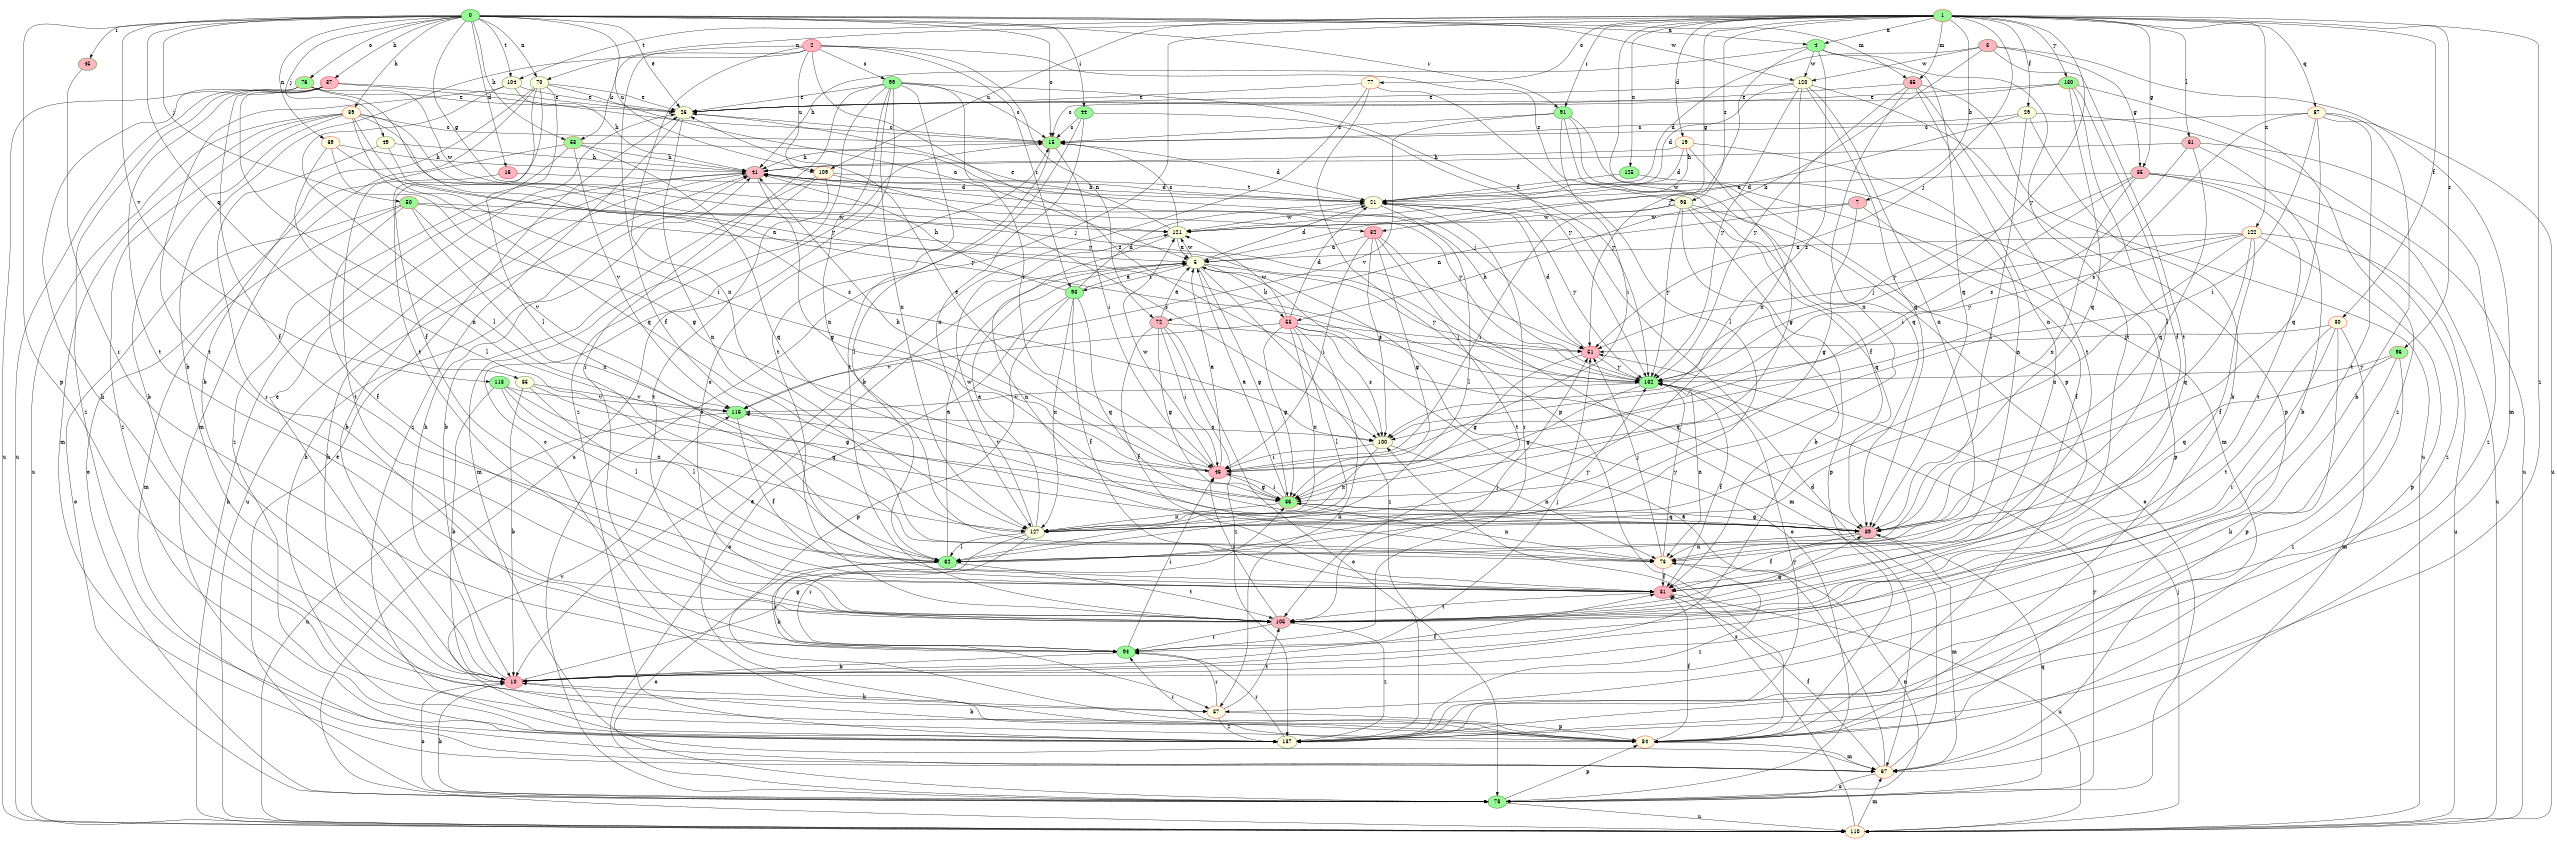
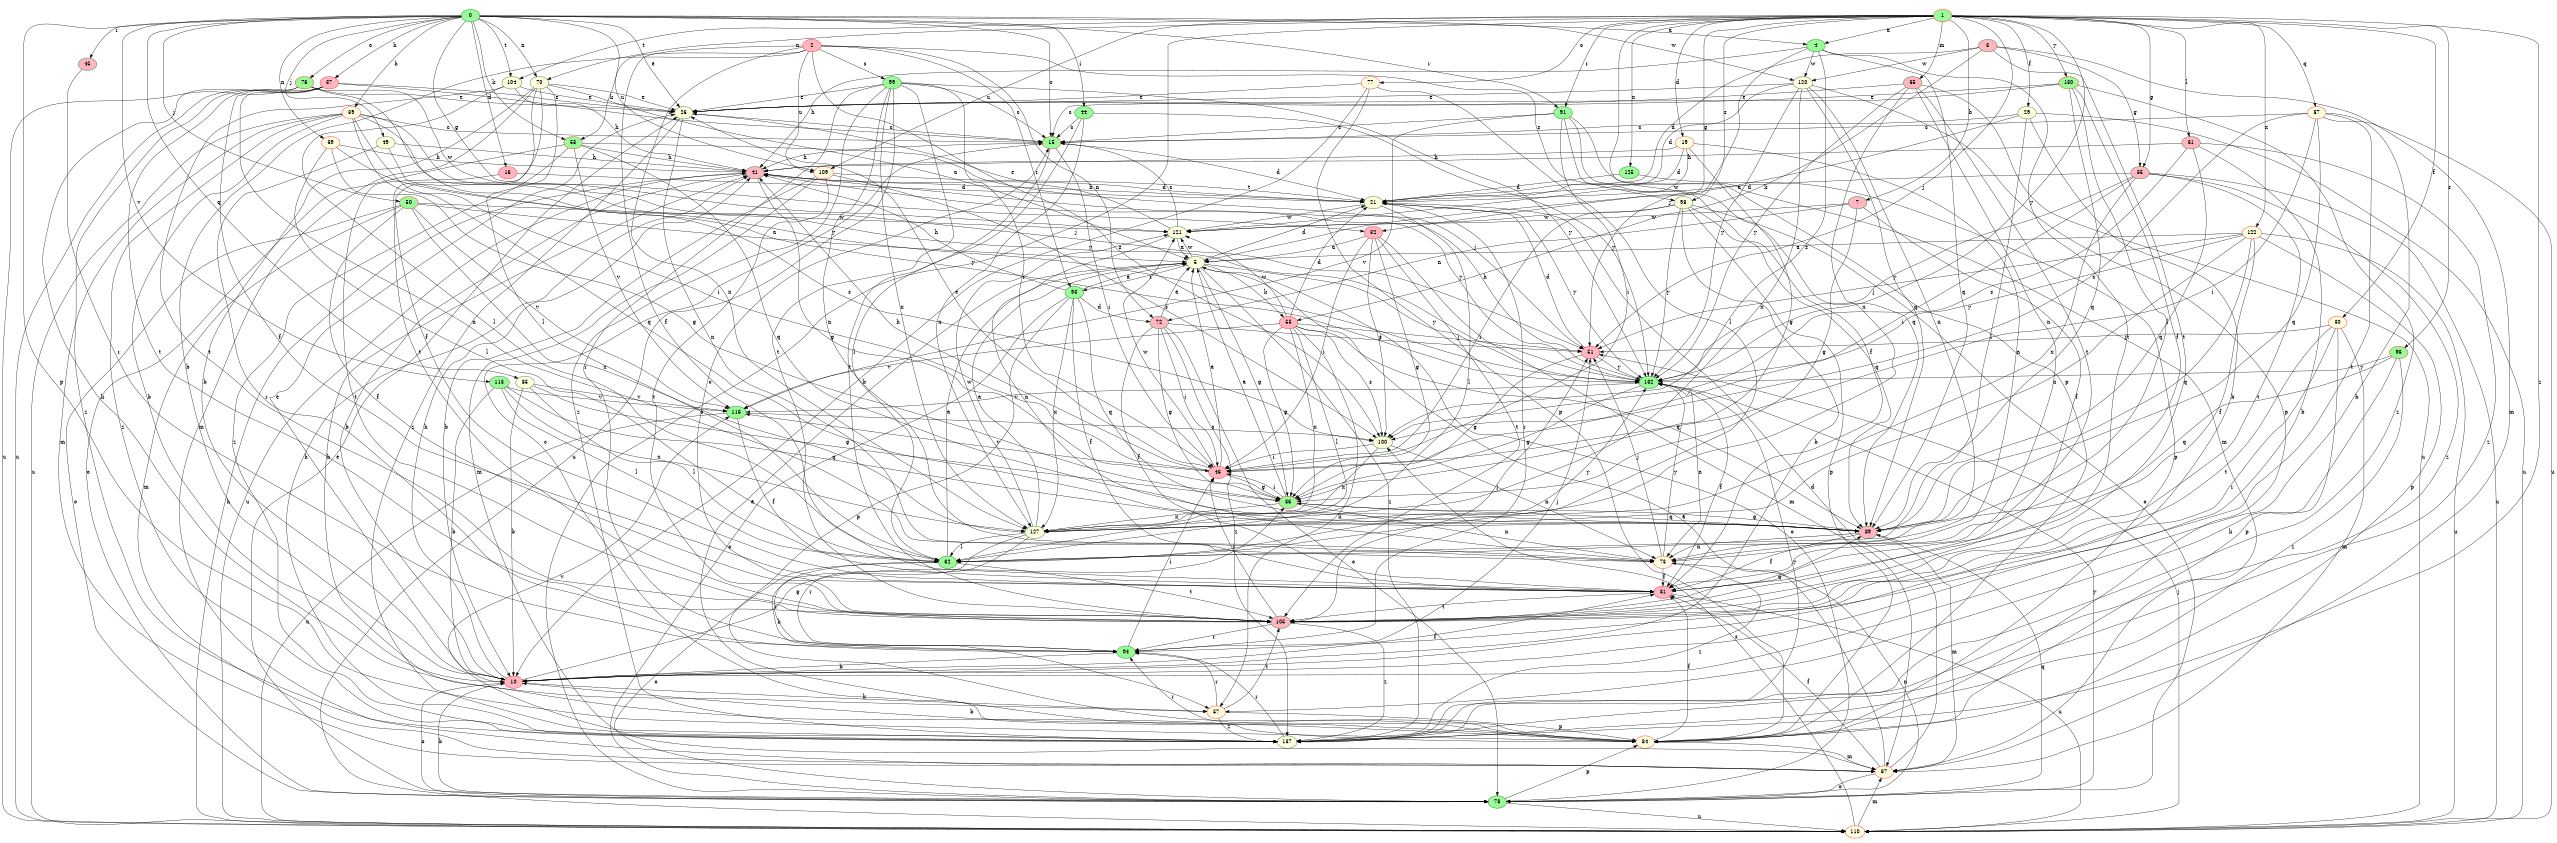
edge "0" -> "65": removed, label "m"
edge "93" -> "21": now "93" -> "72"
